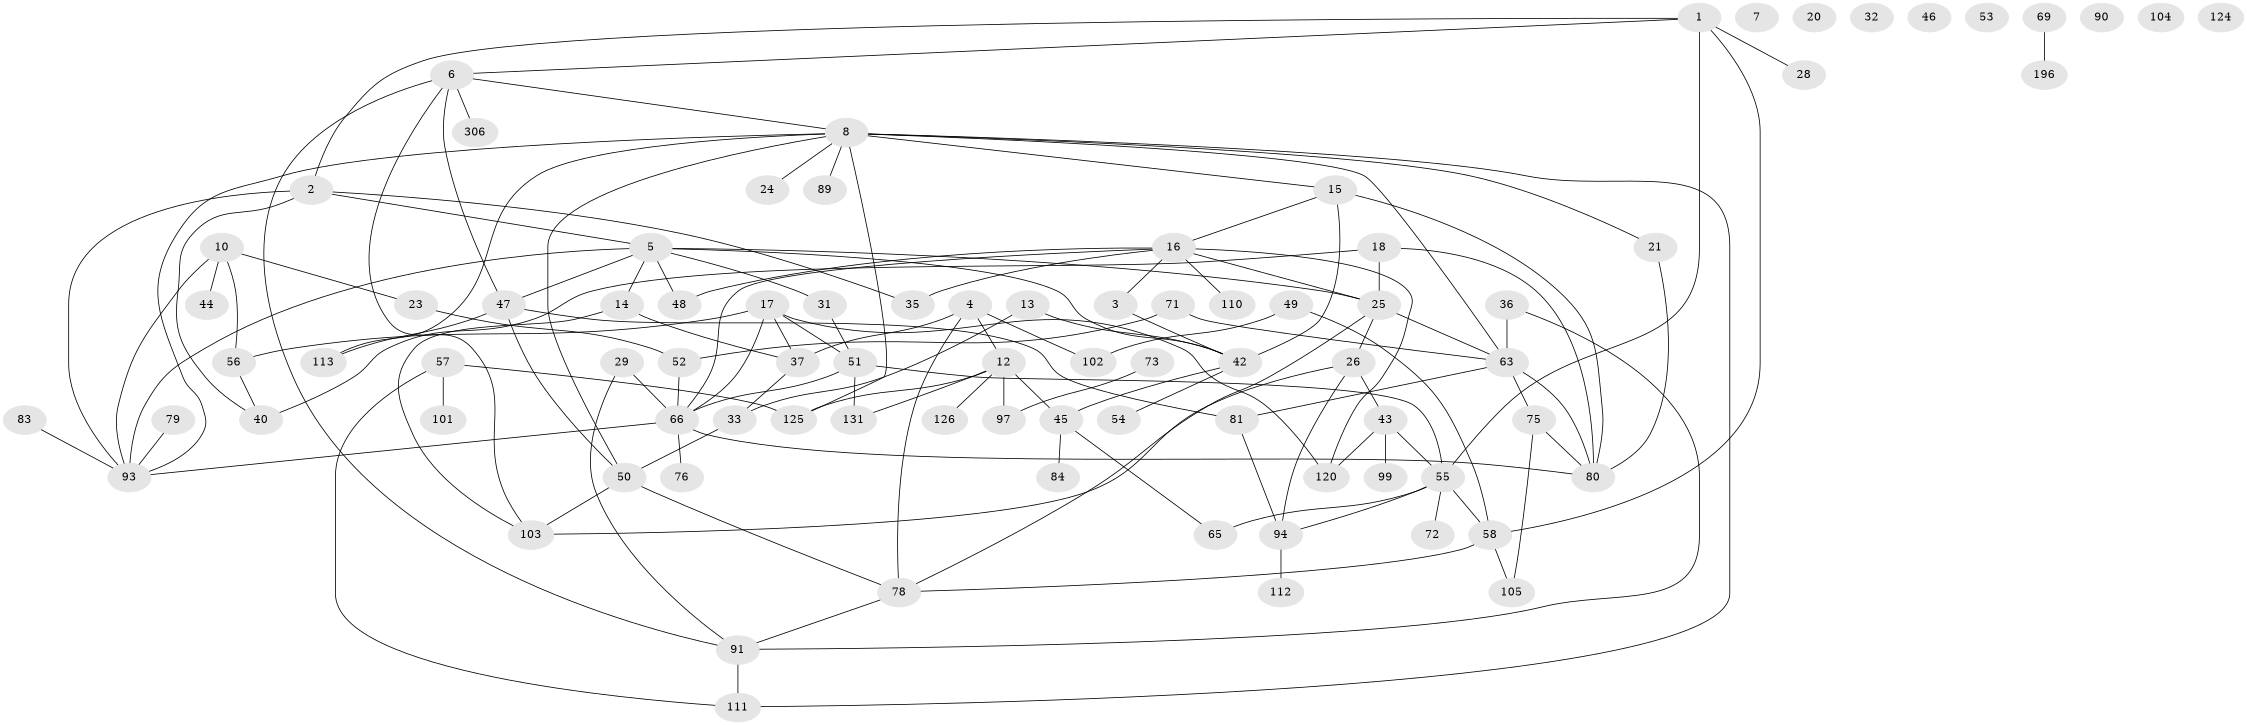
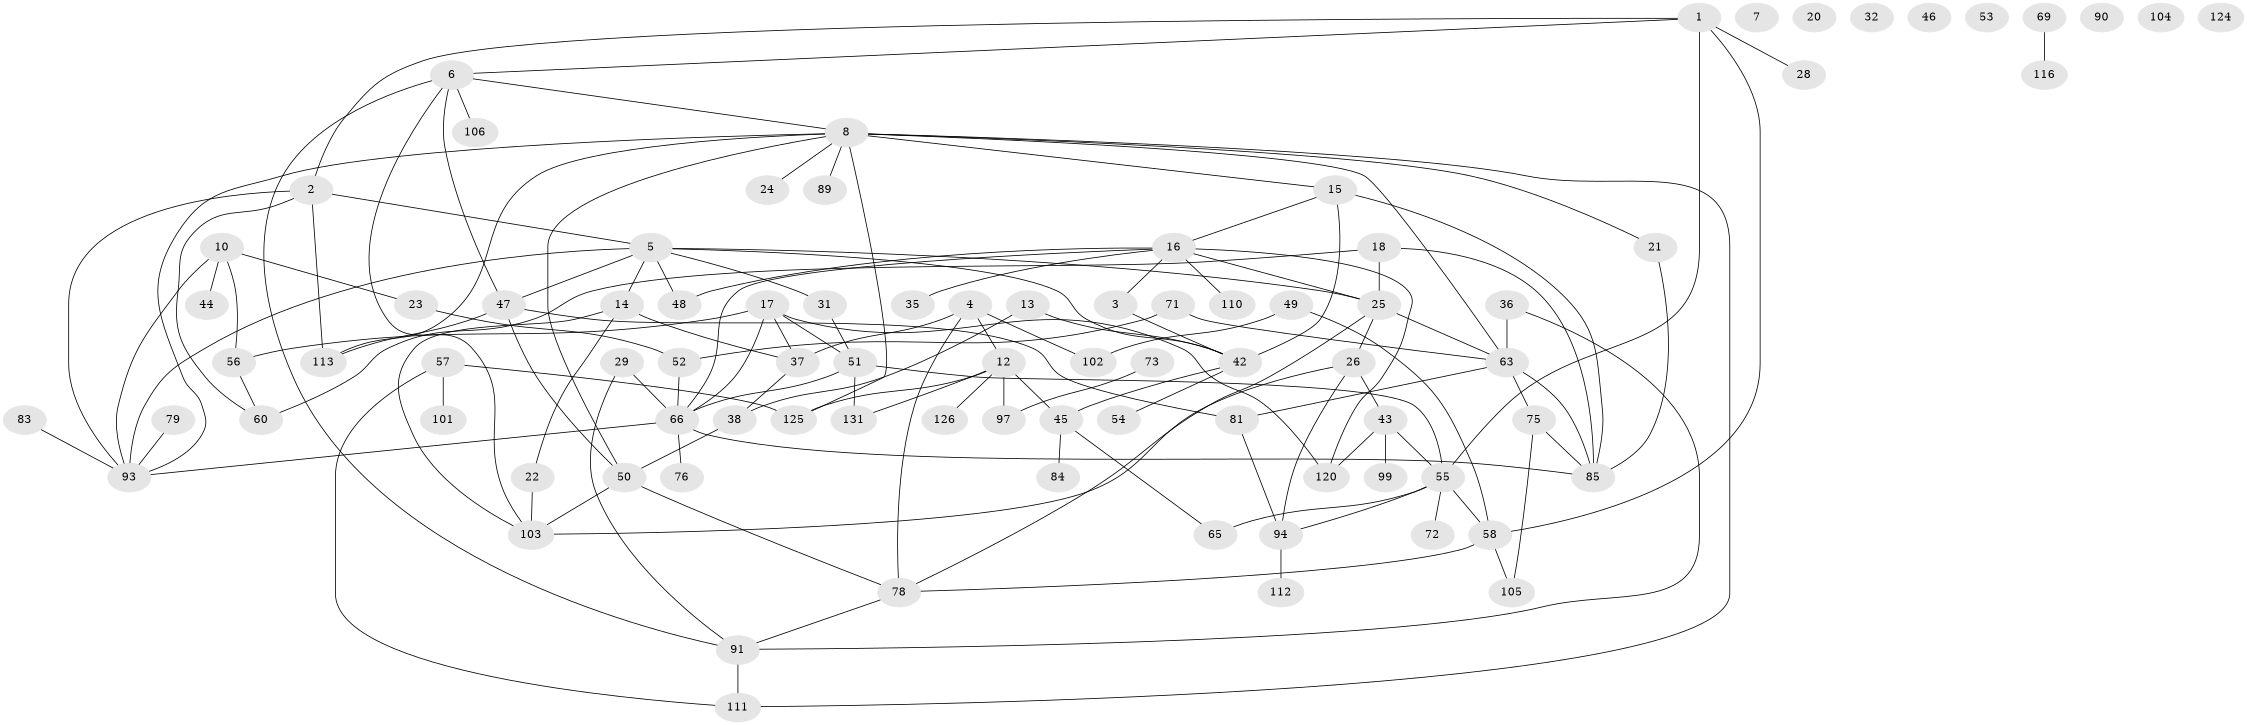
node "196": label "196" -> "116"
node "306": label "306" -> "106"
edge "2" -- "35": now "2" -- "113"
node "40": label "40" -> "60"
node "33": label "33" -> "38"
node "22": added
node "80": label "80" -> "85"
